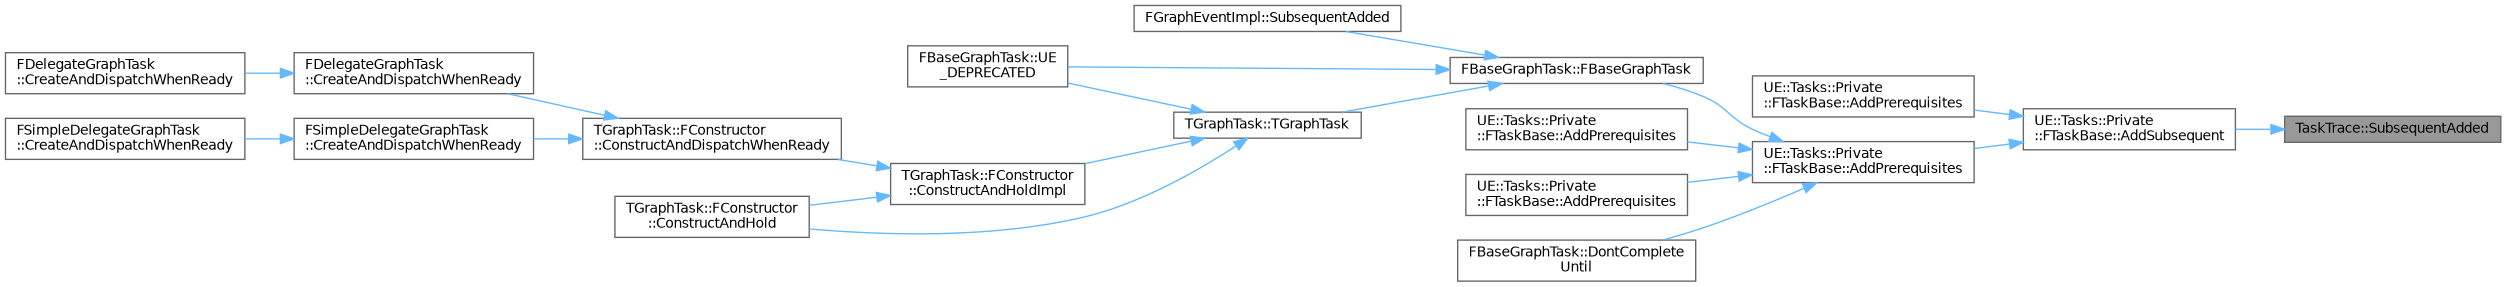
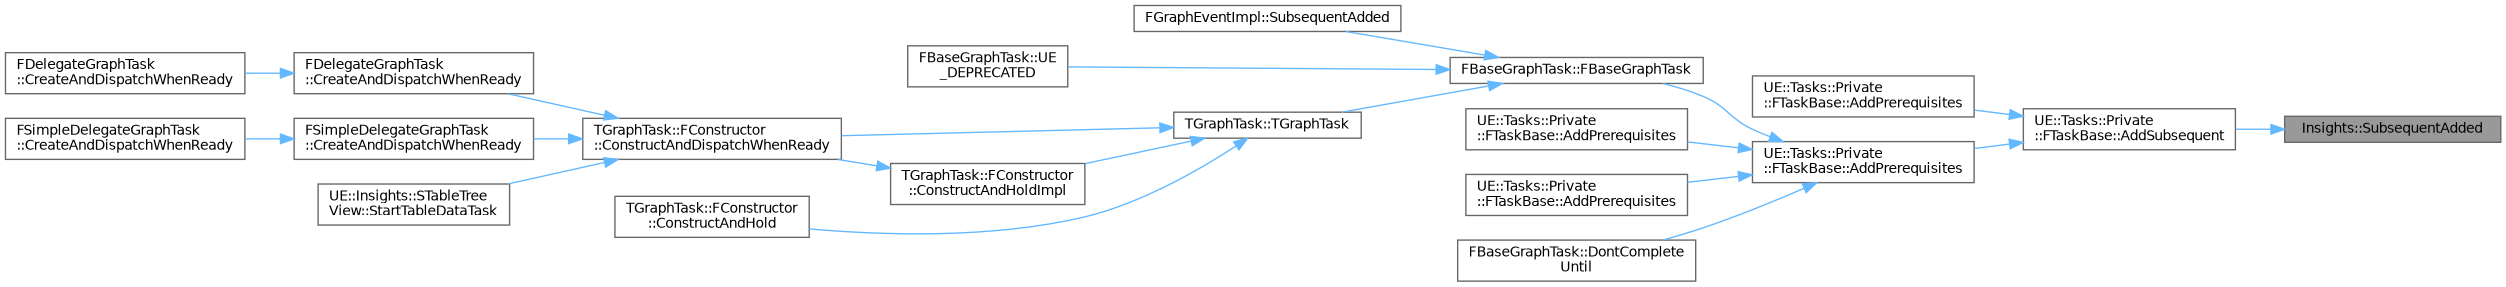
edge "FBaseGraphTask::UE _DEPRECATED" -> "TGraphTask::TGraphTask": now "TGraphTask::FConstructor ::ConstructAndDispatchWhenReady" -> "TGraphTask::TGraphTask"
node "TaskTrace::SubsequentAdded": label "TaskTrace::SubsequentAdded" -> "Insights::SubsequentAdded"
edge "TGraphTask::FConstructor ::ConstructAndHold" -> "TGraphTask::FConstructor ::ConstructAndHoldImpl": removed
node "UE::Insights::STableTree View::StartTableDataTask": added
